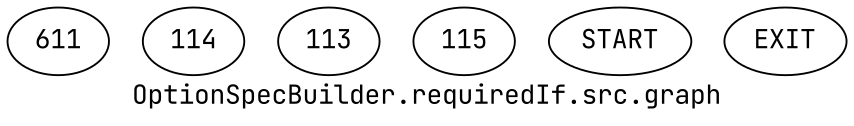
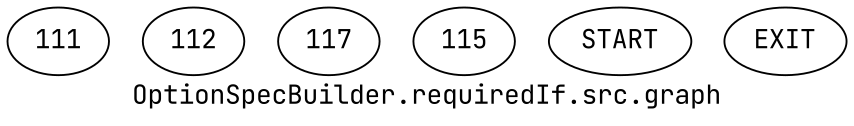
node "611": label "611" -> "111"
node "114": label "114" -> "112"
node "113": label "113" -> "117"
